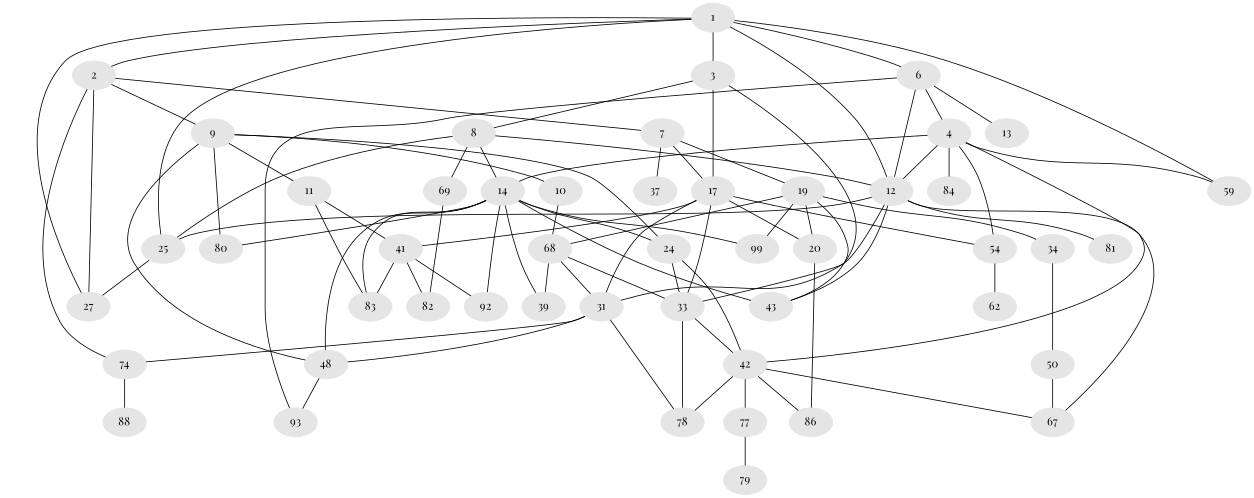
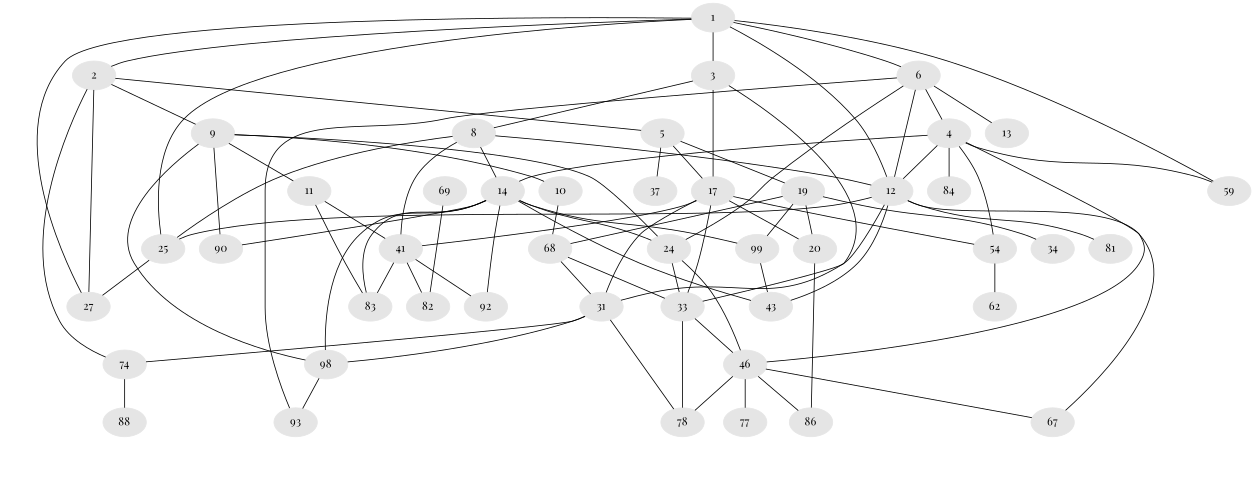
node "7": label "7" -> "5"
edge "6" -- "24": added
edge "8" -- "69": now "8" -- "41"
edge "19" -- "43": now "99" -- "43"
node "80": label "80" -> "90"
node "39": removed
node "48": label "48" -> "98"
node "42": label "42" -> "46"
node "50": removed
node "79": removed
